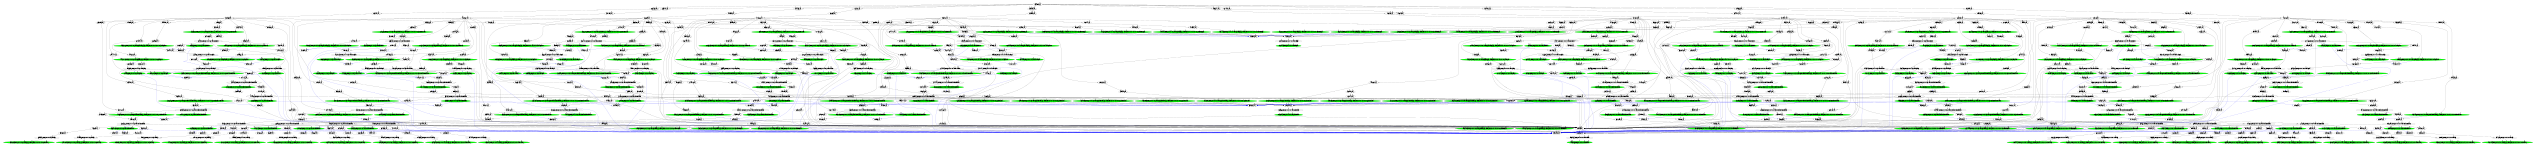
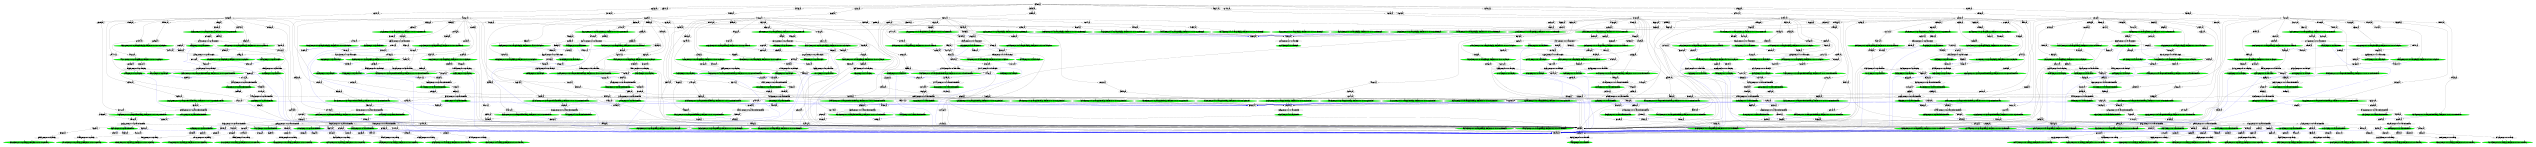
node "cb825a61-coerce-n10.r07.s07.Main.depth": added
node "51cf9341-exec-n10.r07.s02.Main.variants": removed
node "9345fdbb-exec-n10.r07.s08.Main.sorted_untrimmed_bam": removed
